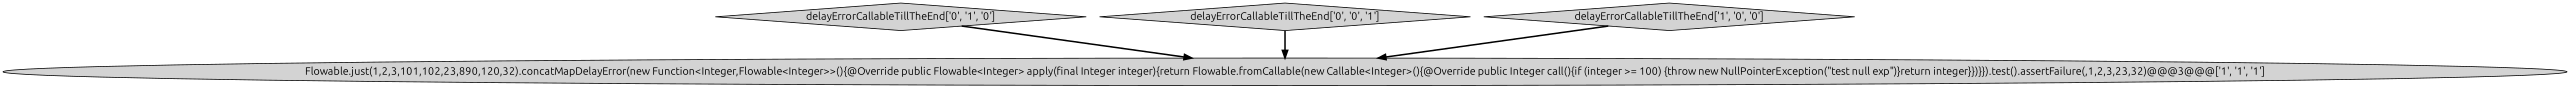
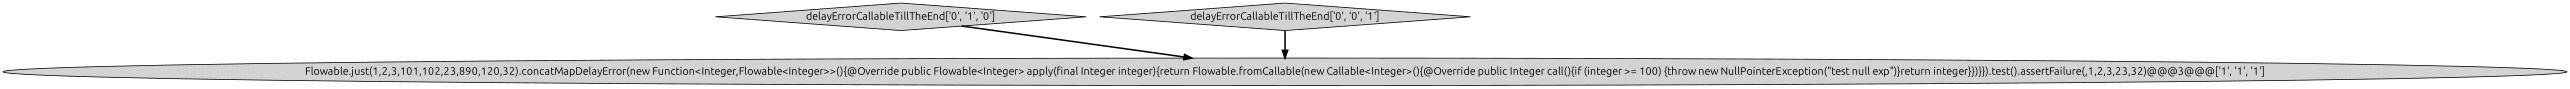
node "delayErrorCallableTillTheEnd['1', '0', '0']": removed
